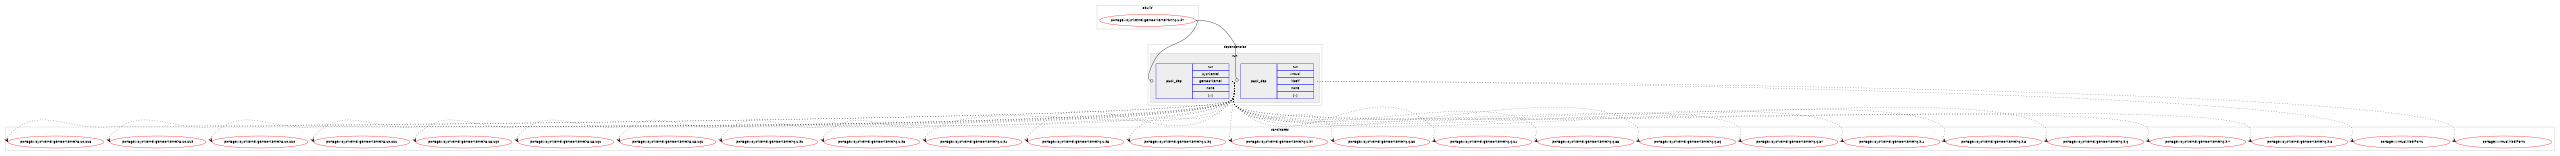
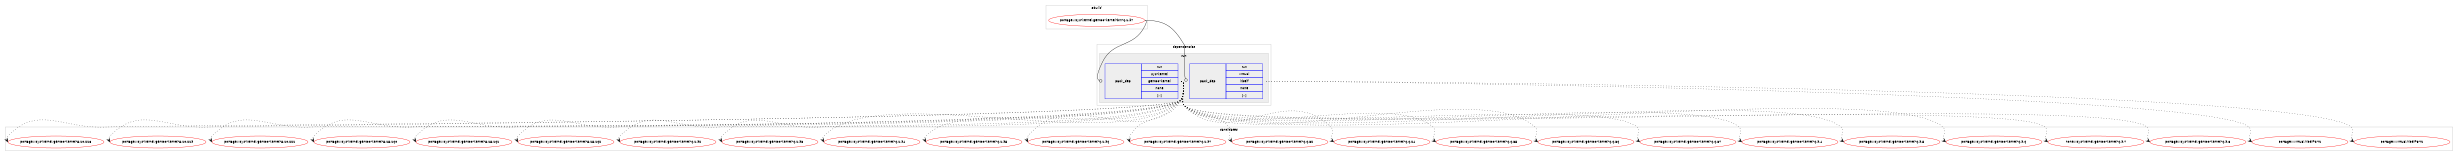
node "portage://sys-kernel/gentoo-kernel-5.10.220": removed
node "portage://sys-kernel/gentoo-kernel-6.9.7": label "portage://sys-kernel/gentoo-kernel-6.9.7" -> "none://sys-kernel/gentoo-kernel-6.9.7"
